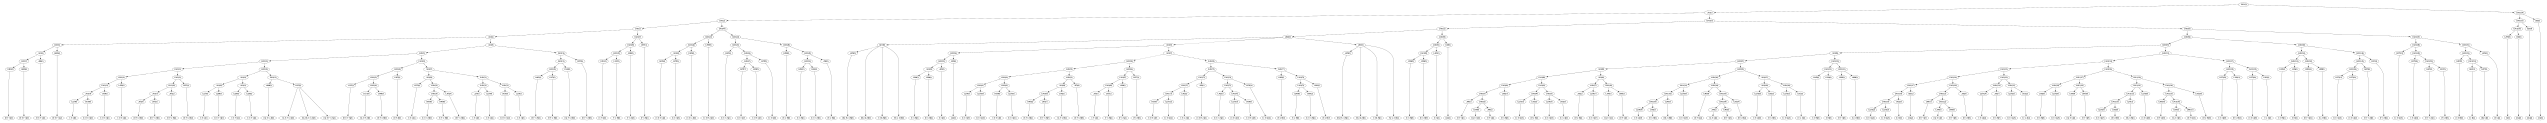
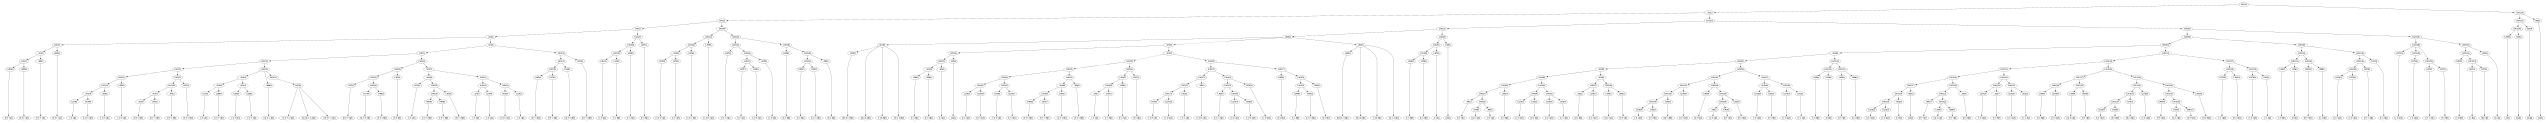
edge "L5411(149)" -> "L5411(150)": now "L5411(148)" -> "L5411(150)"
edge "L5411(22)" -> "L4048(0)": now "L5411(18)" -> "L4048(0)"
